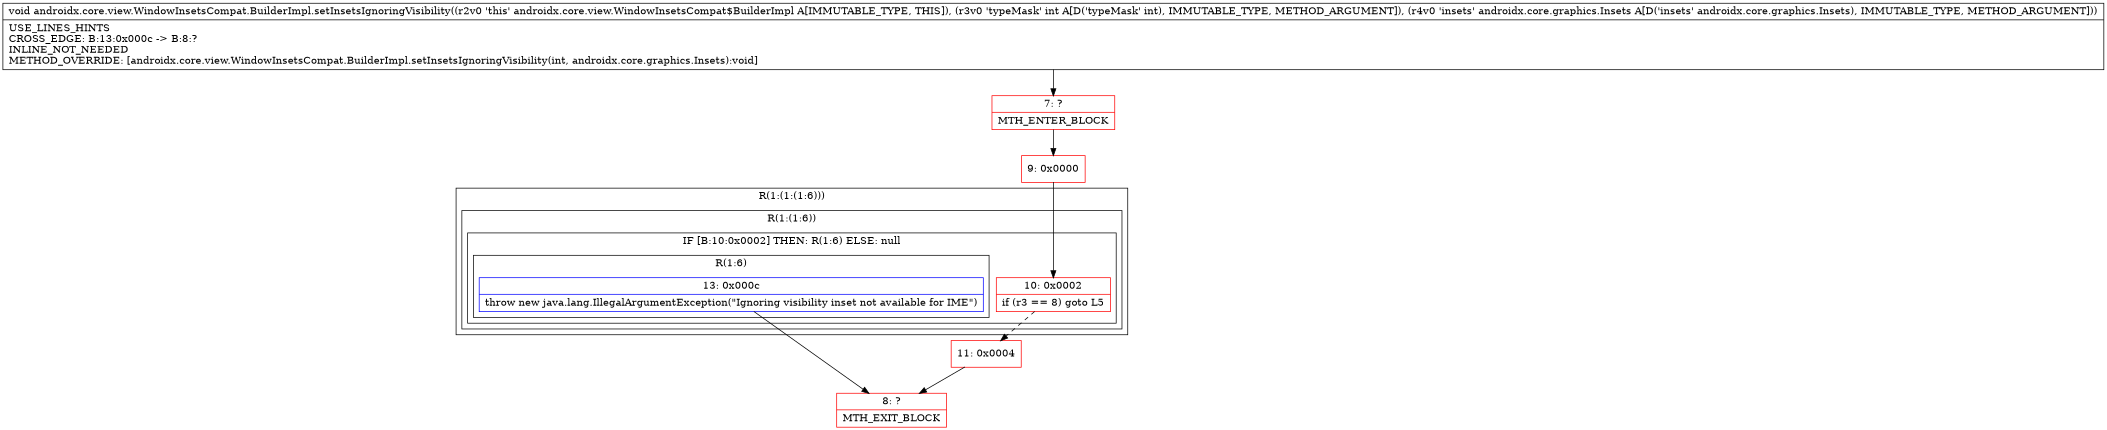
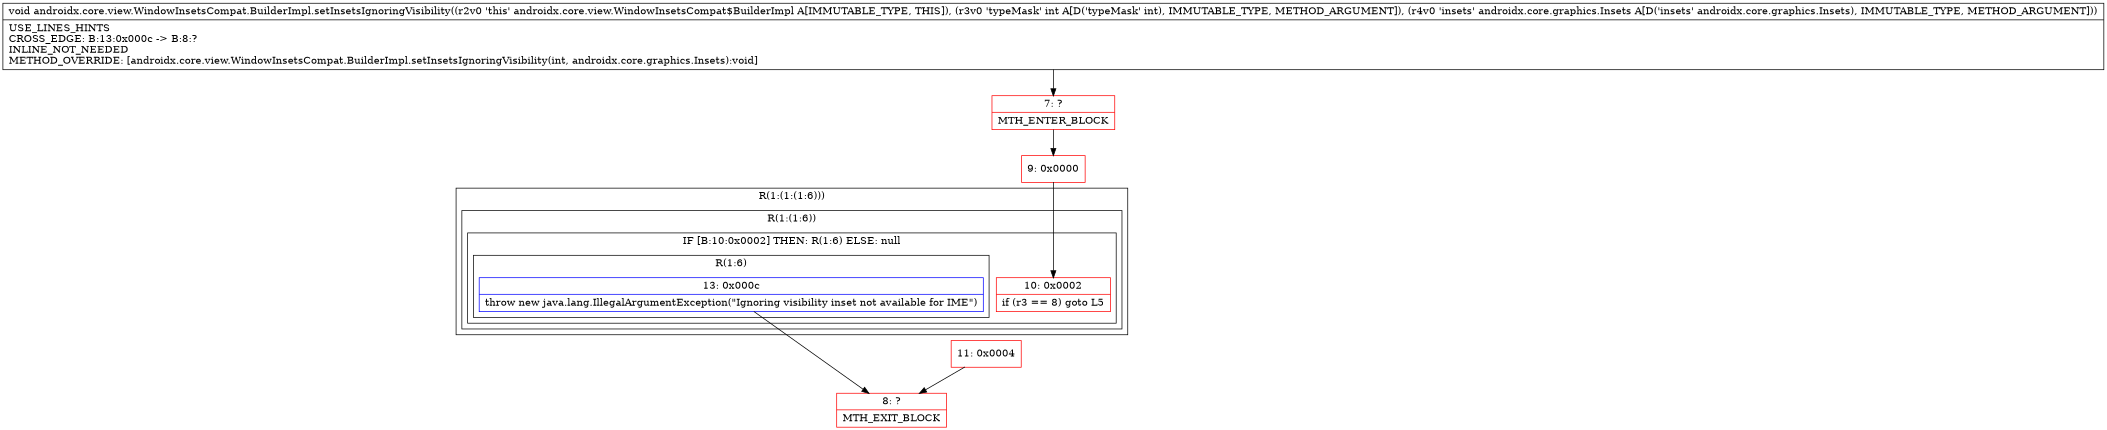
edge "10: 0x0002" -> "11: 0x0004": removed
